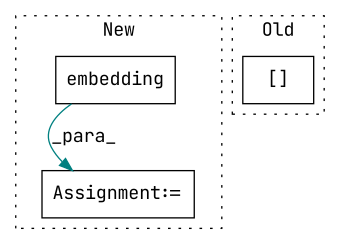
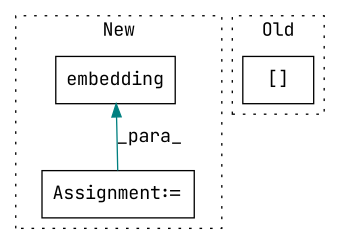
edge "embedding" -> "Assignment:=": reversed
